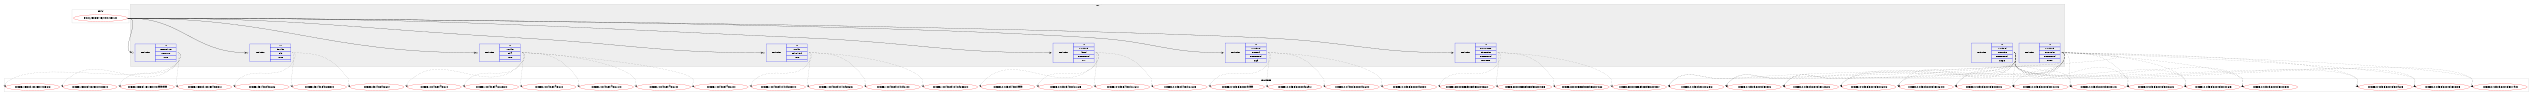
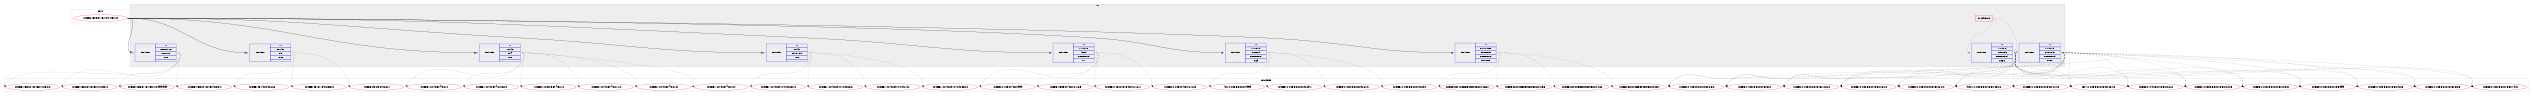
node "group://net-analyzer/mbrowse-0.4.3": label "group://net-analyzer/mbrowse-0.4.3" -> "portage://net-analyzer/mbrowse-0.4.3"
node "any_of_group": added
node "portage://dev-libs/glib-2.58.3-r1": label "portage://dev-libs/glib-2.58.3-r1" -> "portage://dev-any/glib-2.58.3-r1"
node "portage://dev-libs/glib-2.60.7": label "portage://dev-libs/glib-2.60.7" -> "portage://dev-dev/glib-2.60.7"
node "portage://x11-libs/gtk+-3.24.8": label "portage://x11-libs/gtk+-3.24.8" -> "portage://x11-devel/gtk+-3.24.8"
node "portage://sys-devel/libtool-2.4.6-r5": label "portage://sys-devel/libtool-2.4.6-r5" -> "portage://net-devel/libtool-2.4.6-r5"
node "portage://sys-devel/libtool-2.4.6-r4": label "portage://sys-devel/libtool-2.4.6-r4" -> "portage://sys-automake/libtool-2.4.6-r4"
node "portage://sys-devel/autoconf-9999": label "portage://sys-devel/autoconf-9999" -> "libs://sys-devel/autoconf-9999"
node "portage://sys-libtool/autoconf-2.64-r1": label "portage://sys-libtool/autoconf-2.64-r1" -> "portage://sys-devel/autoconf-2.64-r1"
node "portage://app-portage/elt-patches-20170826.1": label "portage://app-portage/elt-patches-20170826.1" -> "portage://pack-portage/elt-patches-20170826.1"
node "portage://sys-devel/group-1.6.3-r2": label "portage://sys-devel/group-1.6.3-r2" -> "portage://sys-devel/automake-1.6.3-r2"
node "portage://sys-devel/automake-1.15.1-r2": label "portage://sys-devel/automake-1.15.1-r2" -> "libtool://sys-devel/automake-1.15.1-r2"
node "portage://sys-devel/automake-1.13.4-r2": label "portage://sys-devel/automake-1.13.4-r2" -> "pack://sys-devel/automake-1.13.4-r2"
node "portage://sys-devel/automake-1.12.6-r2": label "portage://sys-devel/automake-1.12.6-r2" -> "portage://sys-libs/automake-1.12.6-r2"
node "portage://sys-devel/automake-1.11.6-r3": label "portage://sys-devel/automake-1.11.6-r3" -> "portage://none-devel/automake-1.11.6-r3"
node "portage://sys-devel/automake-9999": added
